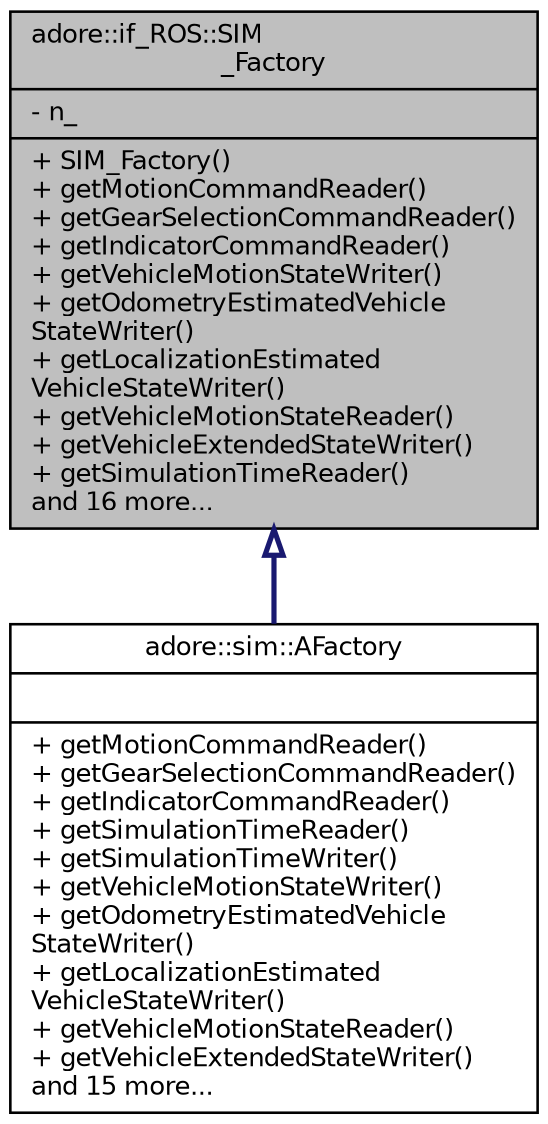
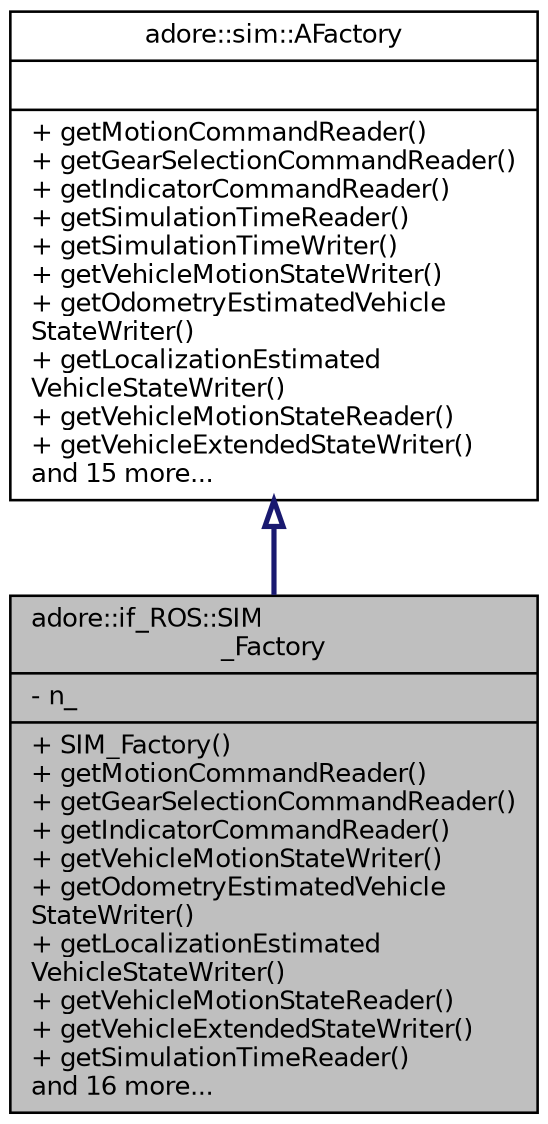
edge "adore::sim::AFactory" -> "adore::if_ROS::SIM": reversed
